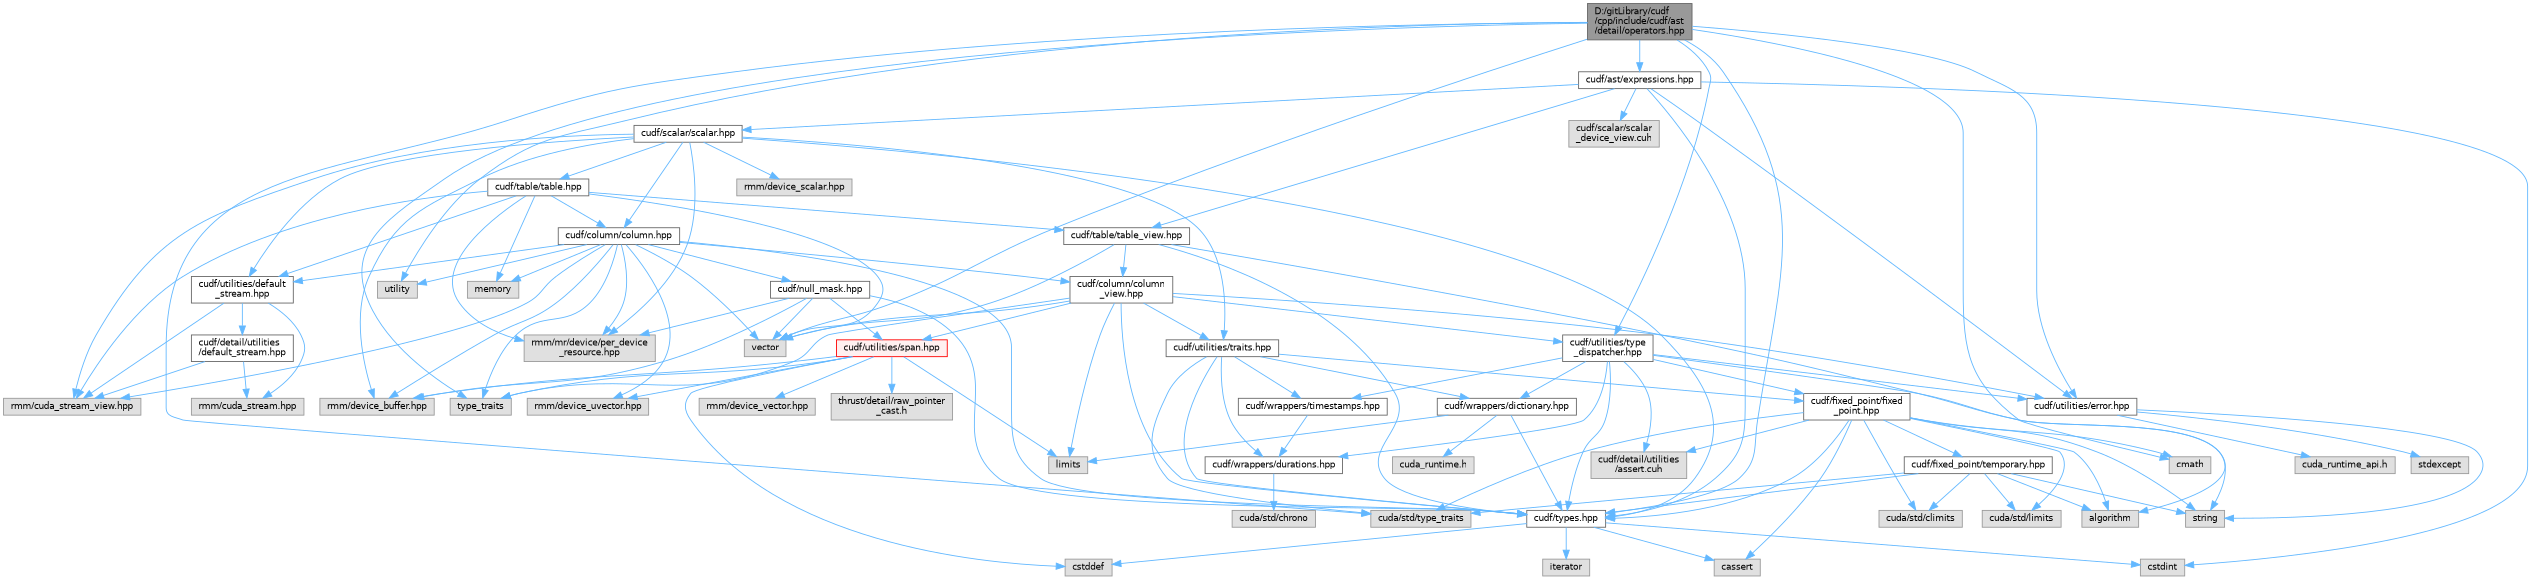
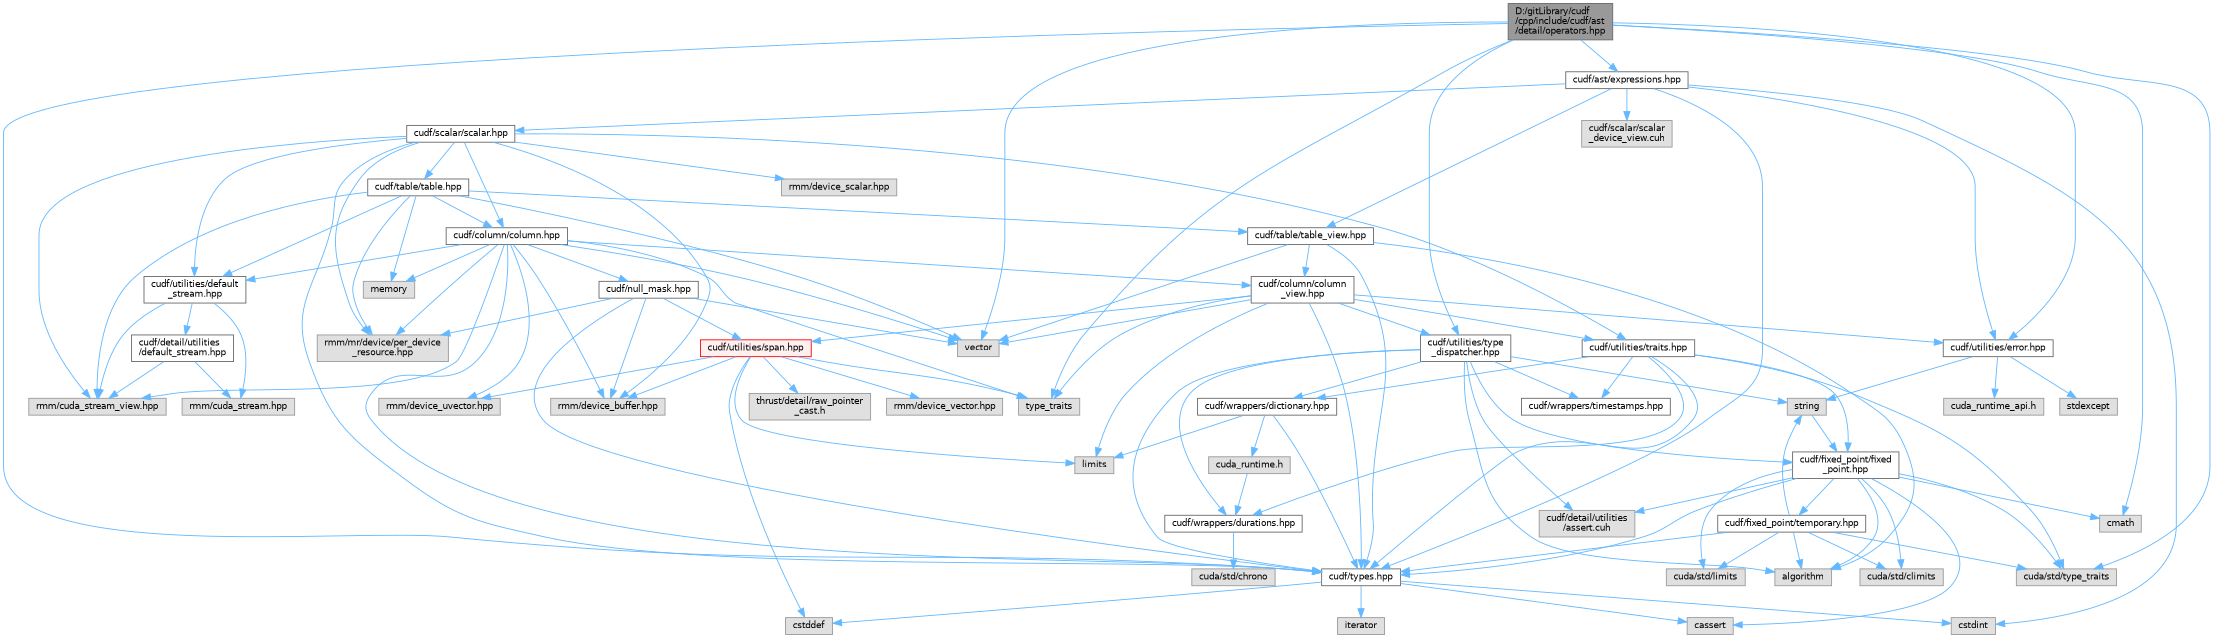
node "utility": removed
edge "cudf/utilities/type _dispatcher.hpp" -> "cudf/utilities/error.hpp": now "cudf/utilities/type _dispatcher.hpp" -> "algorithm"
edge "cudf/wrappers/timestamps.hpp" -> "cudf/wrappers/durations.hpp": now "cuda_runtime.h" -> "cudf/wrappers/durations.hpp"
edge "cudf/fixed_point/fixed _point.hpp" -> "string": reversed
